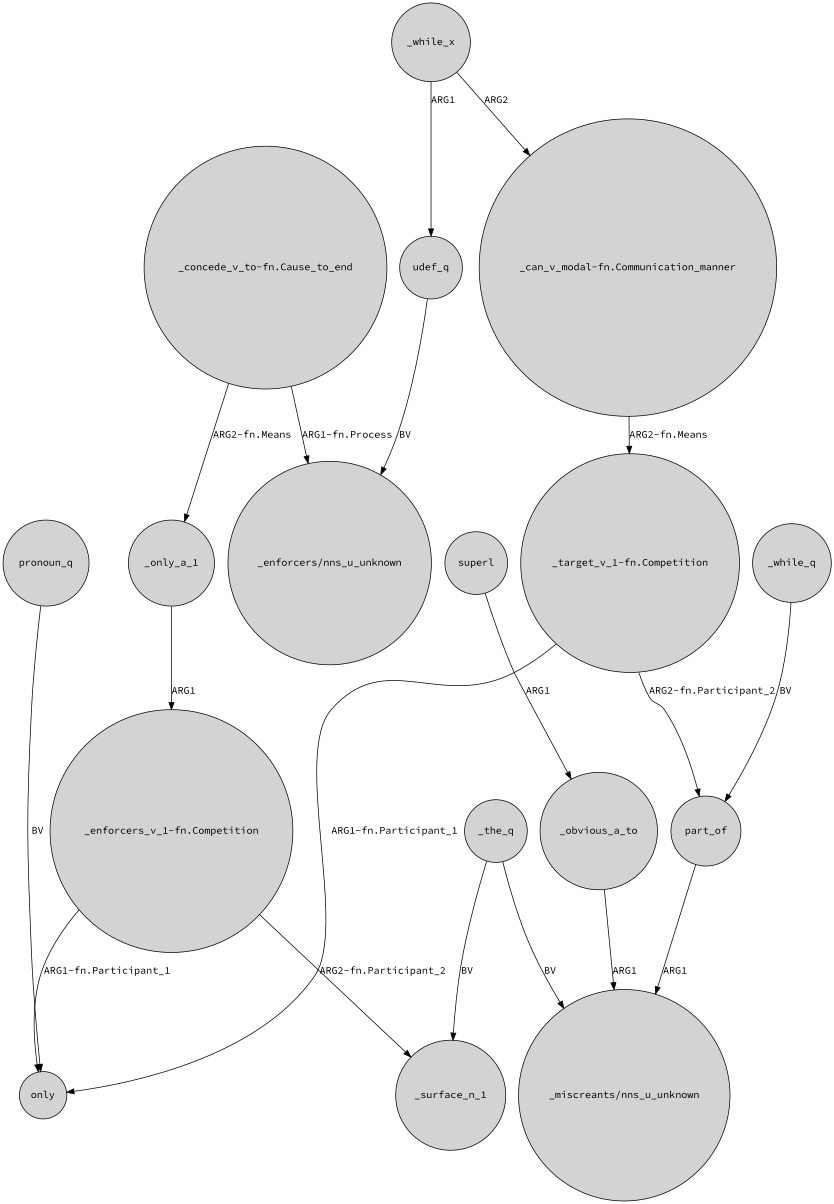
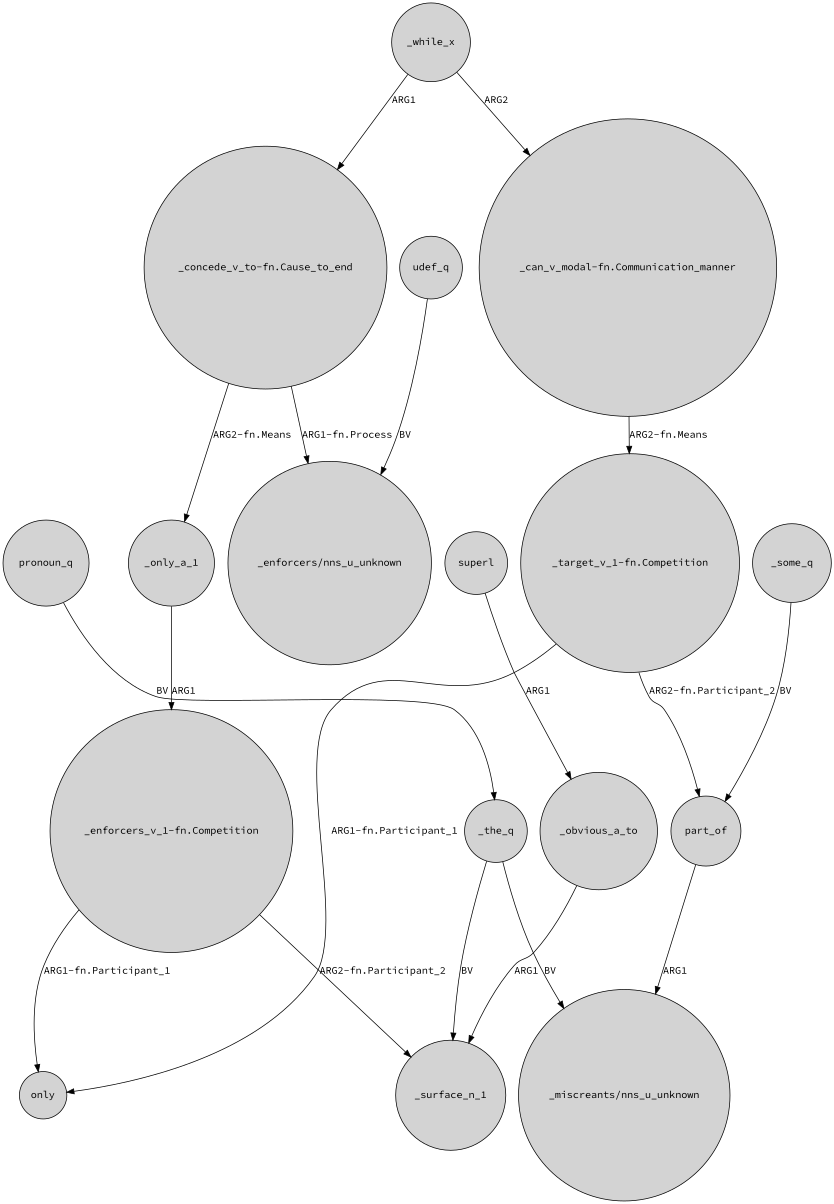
edge "_while_x" -> "udef_q": now "_while_x" -> "_concede_v_to-fn.Cause_to_end"
node "_while_q": label "_while_q" -> "_some_q"
edge "pronoun_q" -> "only": now "pronoun_q" -> "_the_q"
edge "_obvious_a_to" -> "_miscreants/nns_u_unknown": now "_obvious_a_to" -> "_surface_n_1"
